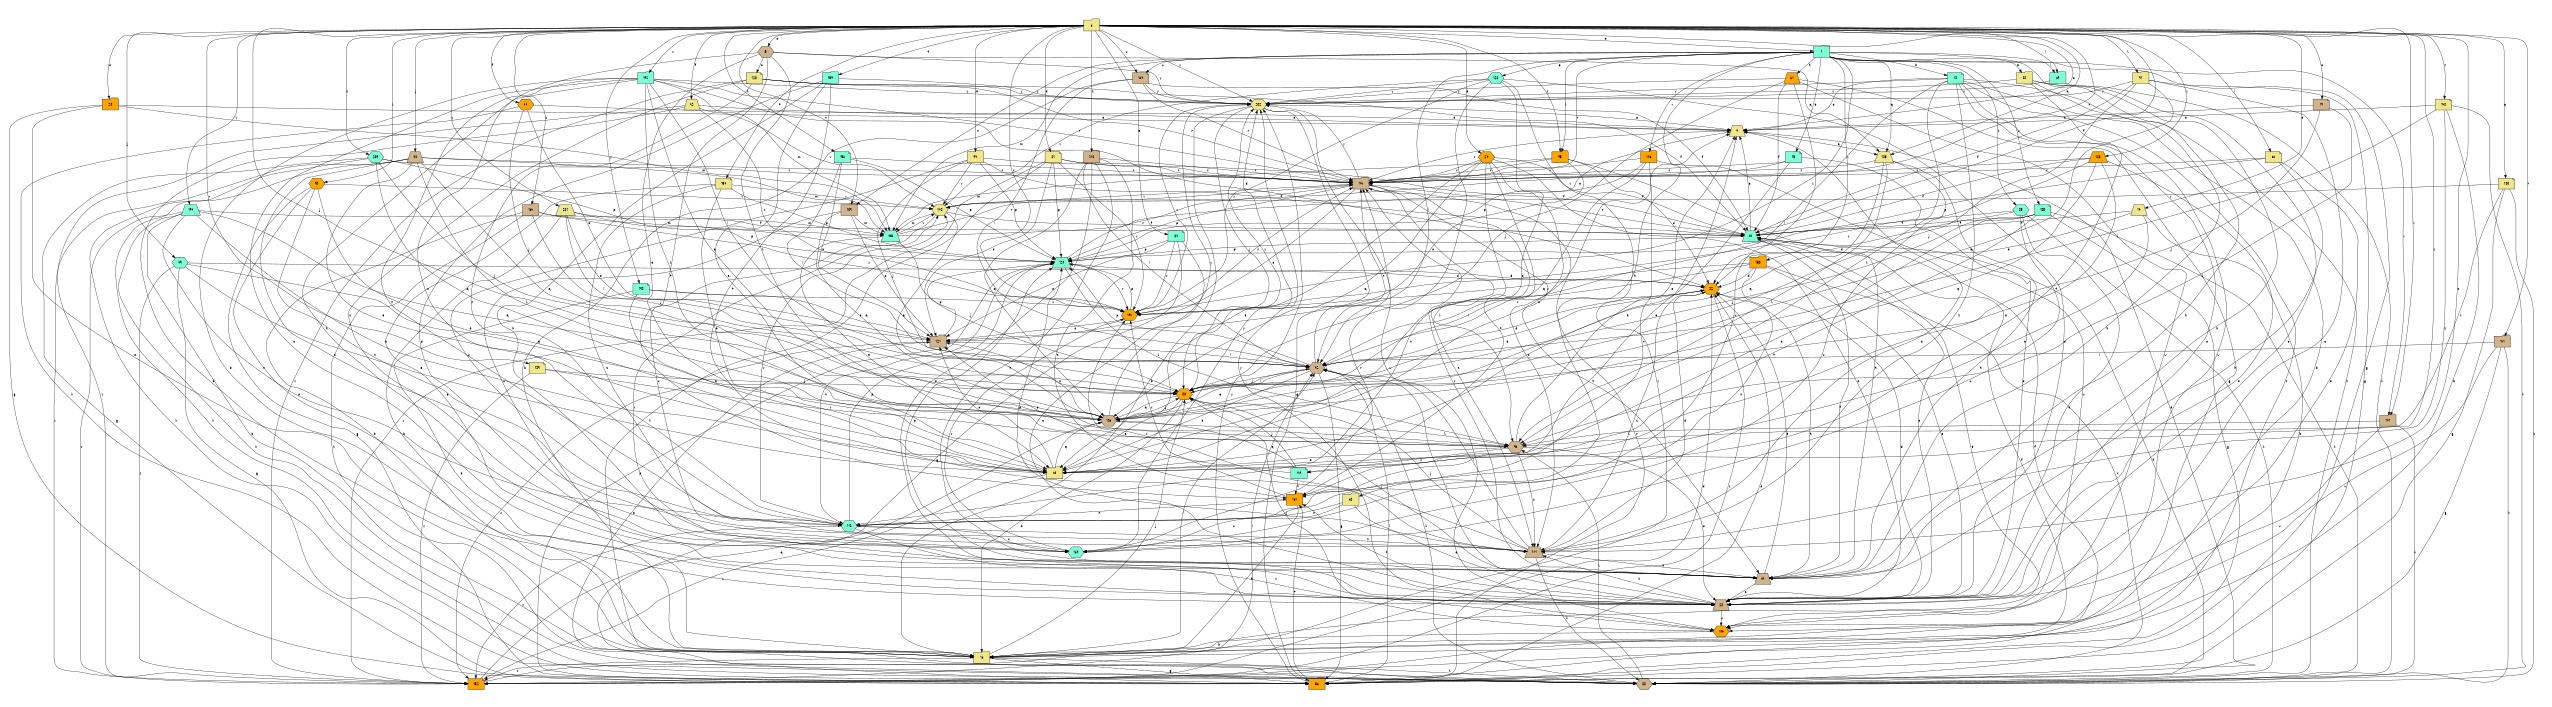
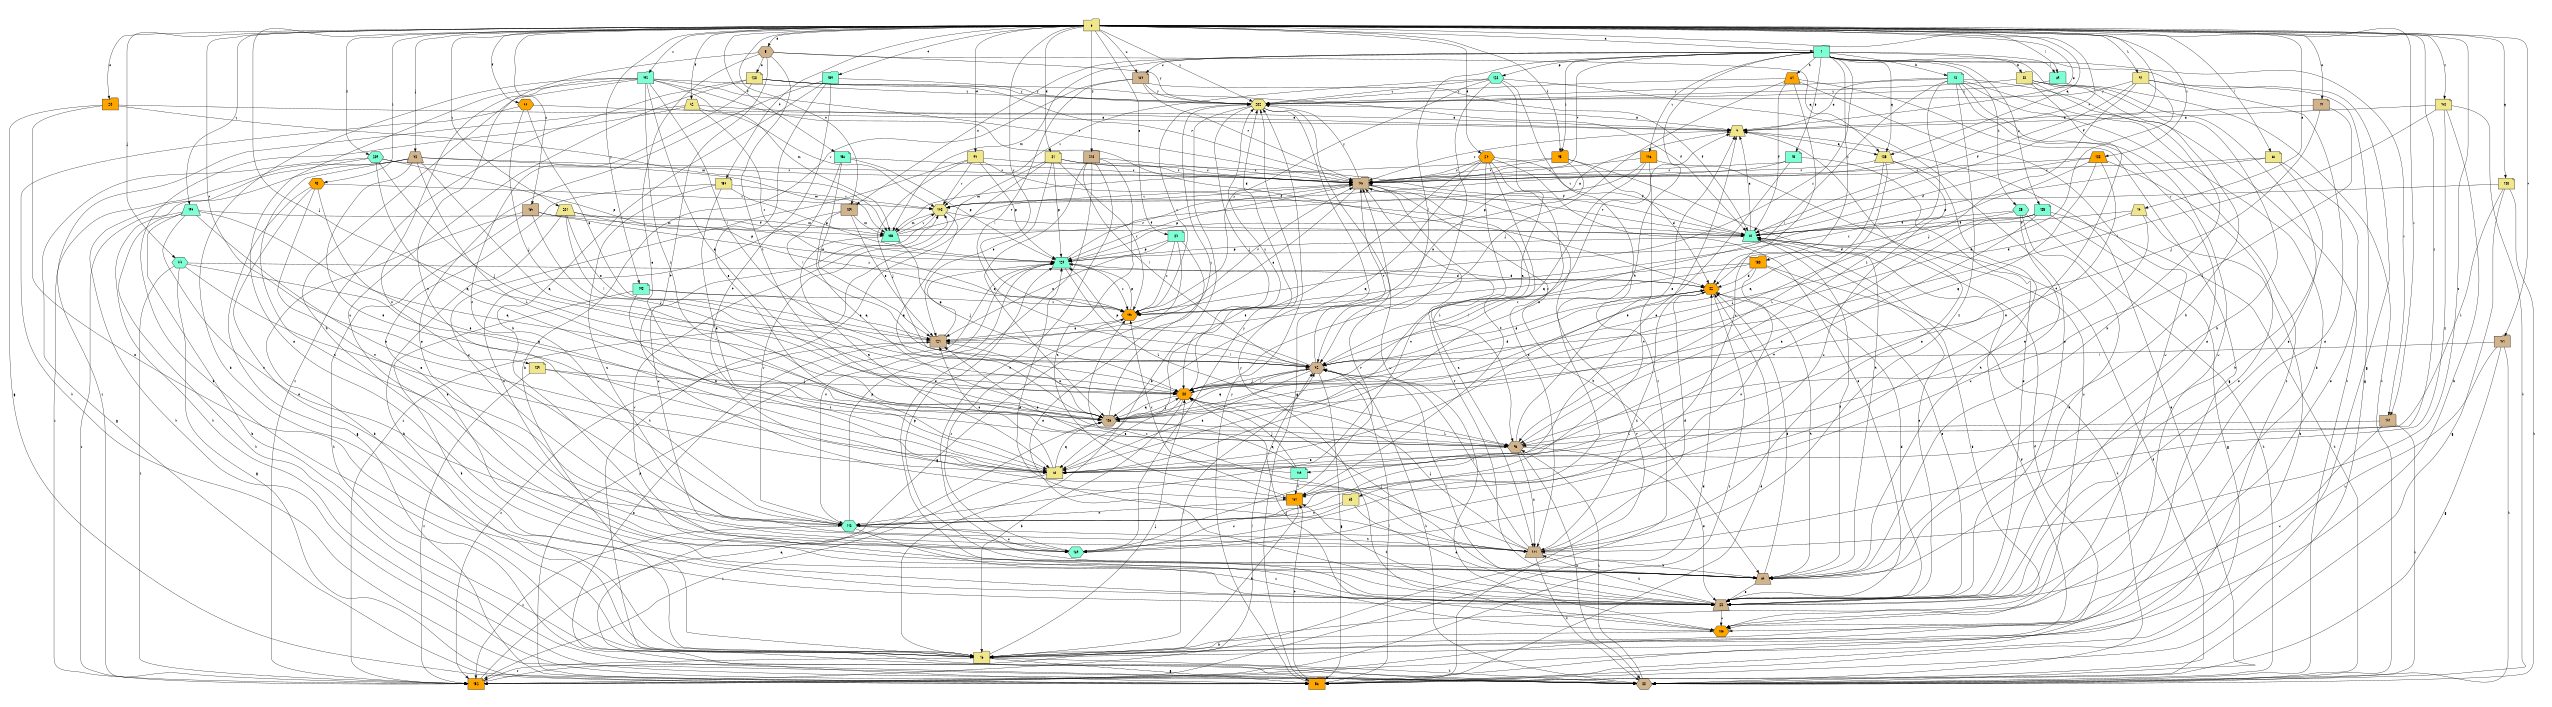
node "79": label "79" -> "77"
edge "96" -> "149": now "96" -> "88"
